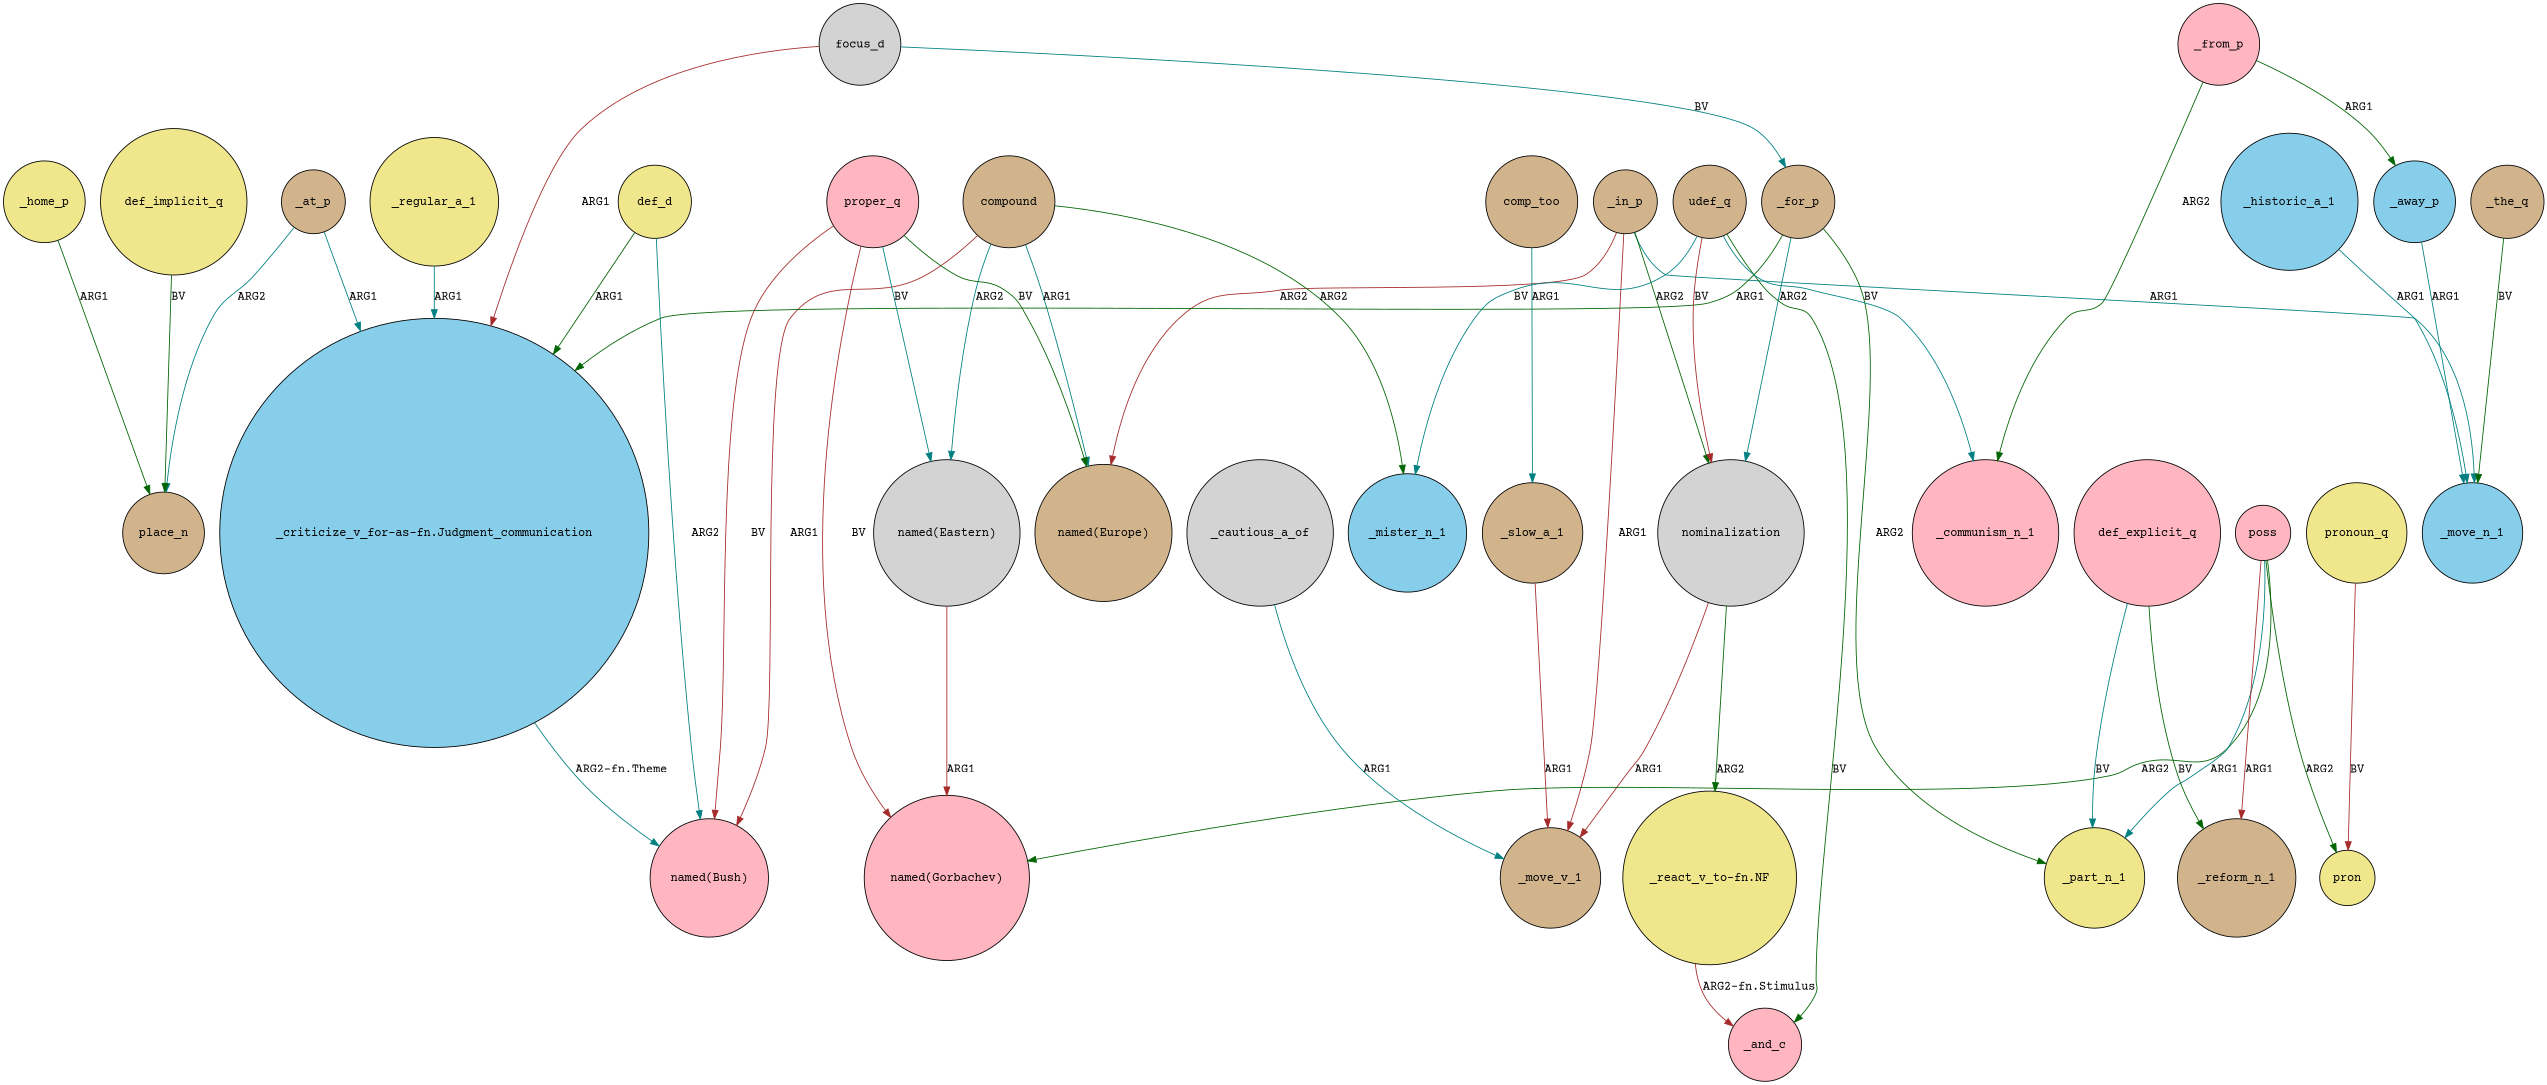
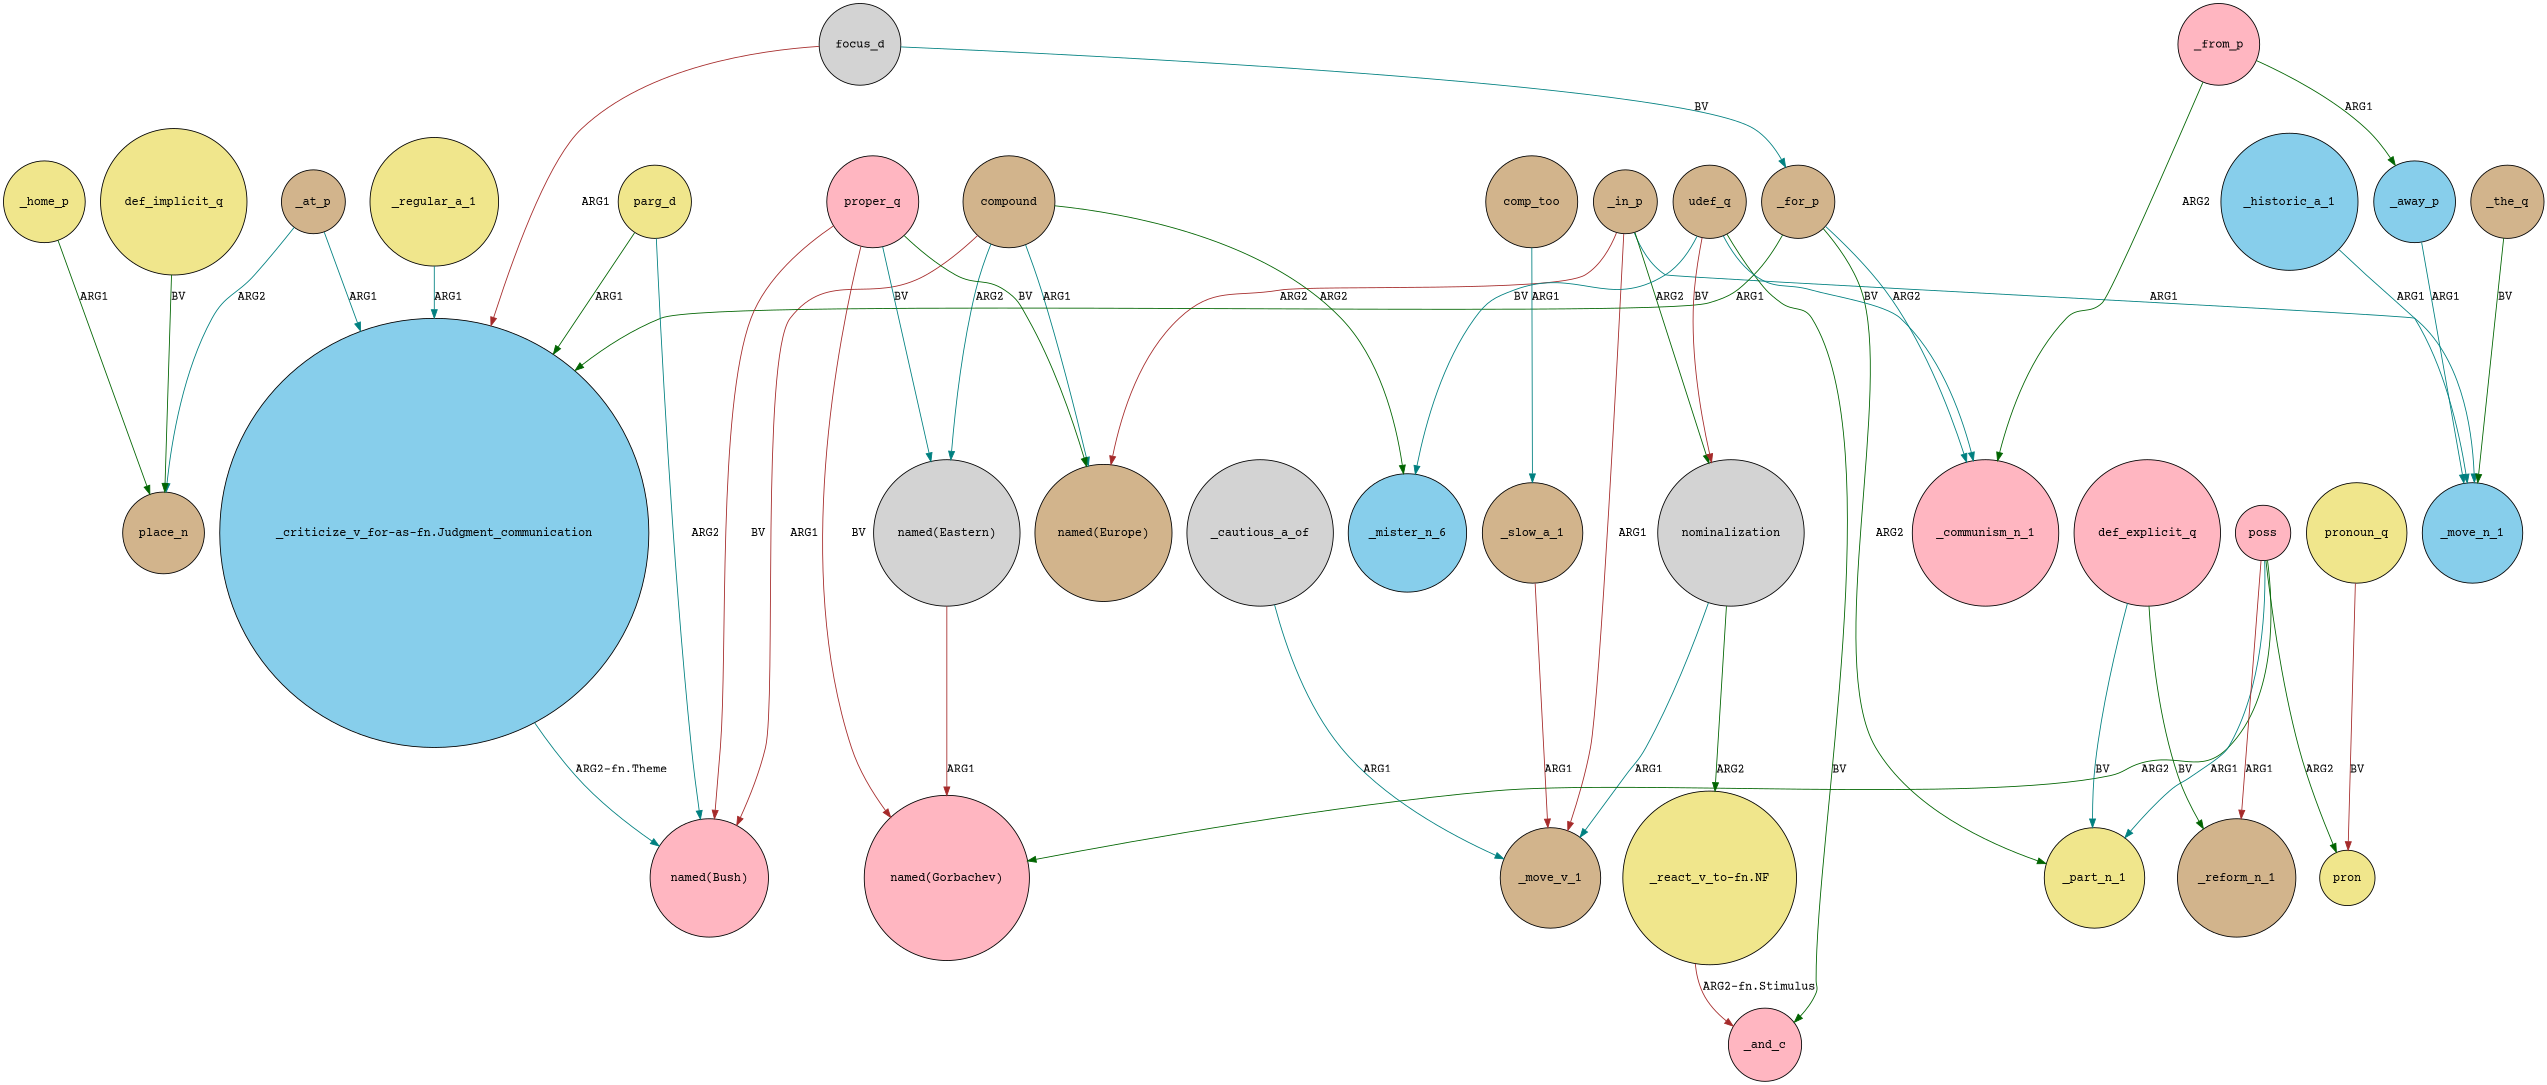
node "def_d": label "def_d" -> "parg_d"
edge "_for_p" -> "nominalization": now "_for_p" -> "_communism_n_1"
node "_mister_n_1": label "_mister_n_1" -> "_mister_n_6"
edge "nominalization" -> "_move_v_1": color brown -> teal
